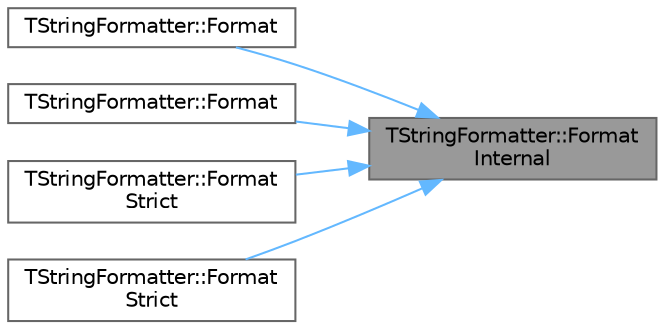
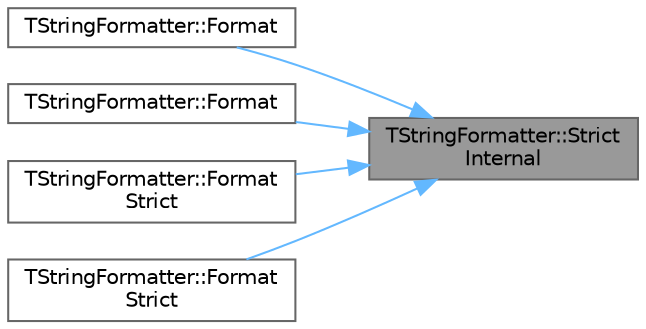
node "TStringFormatter::Format Internal": label "TStringFormatter::Format Internal" -> "TStringFormatter::Strict Internal"
